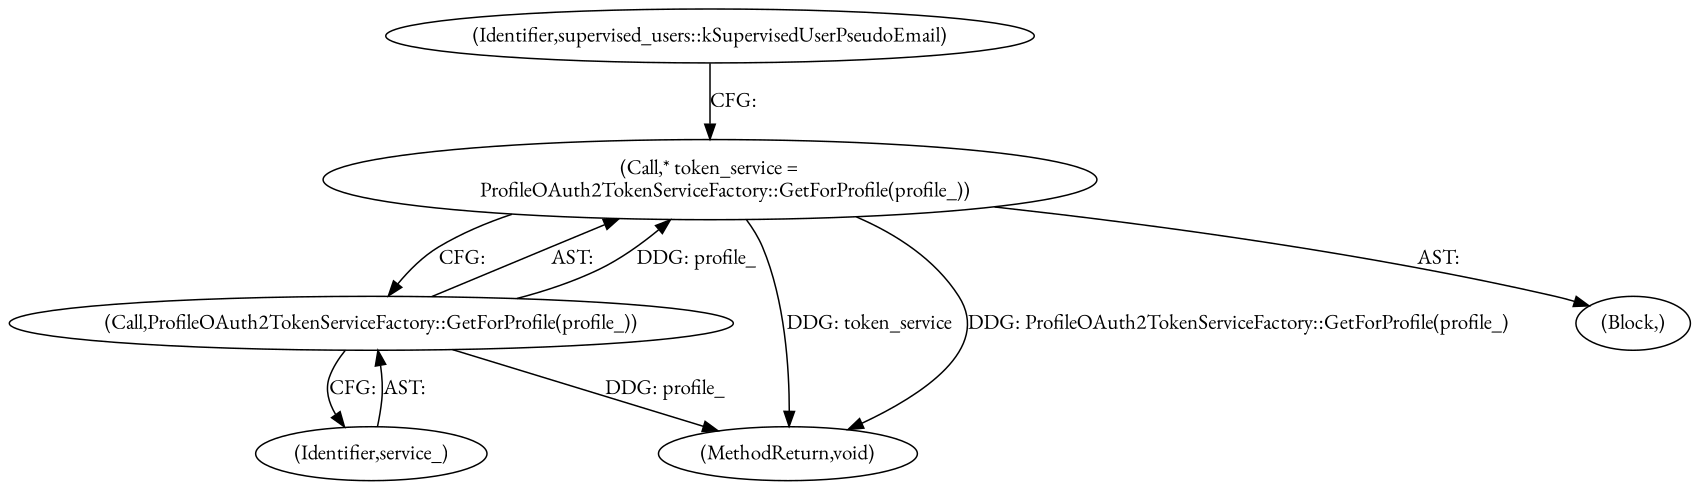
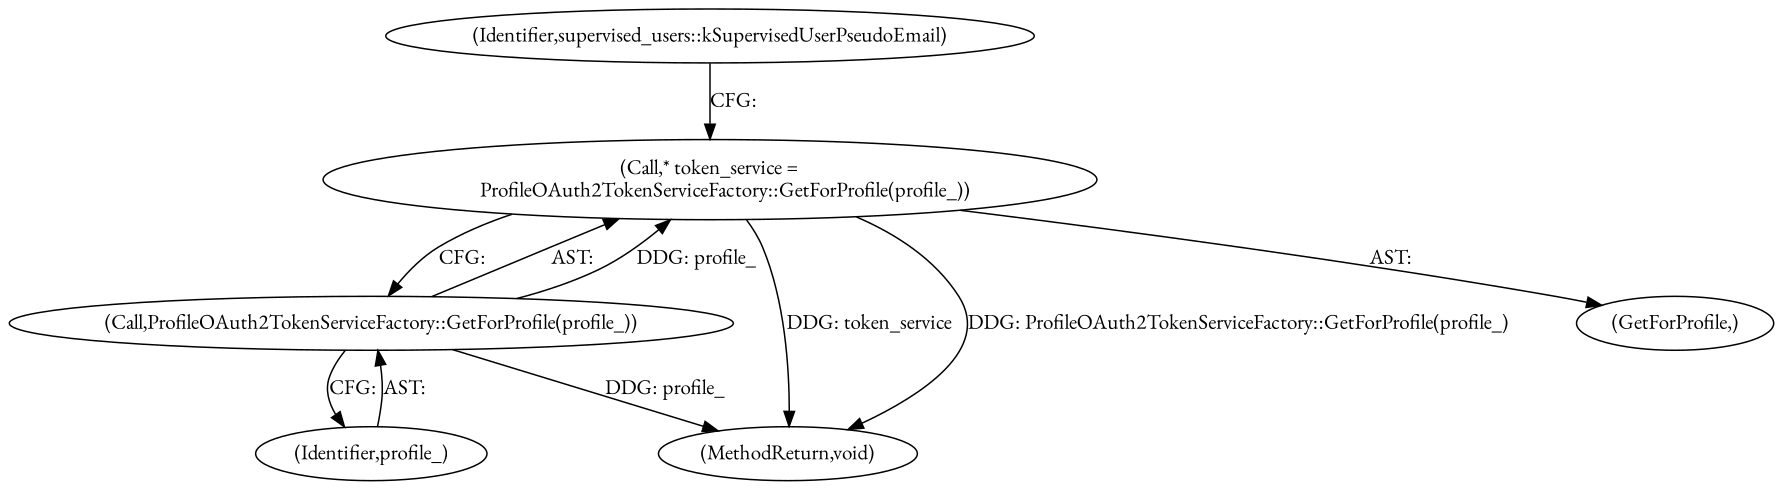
node "(Block,)": label "(Block,)" -> "(GetForProfile,)"
node "(Identifier,service_)": label "(Identifier,service_)" -> "(Identifier,profile_)"
